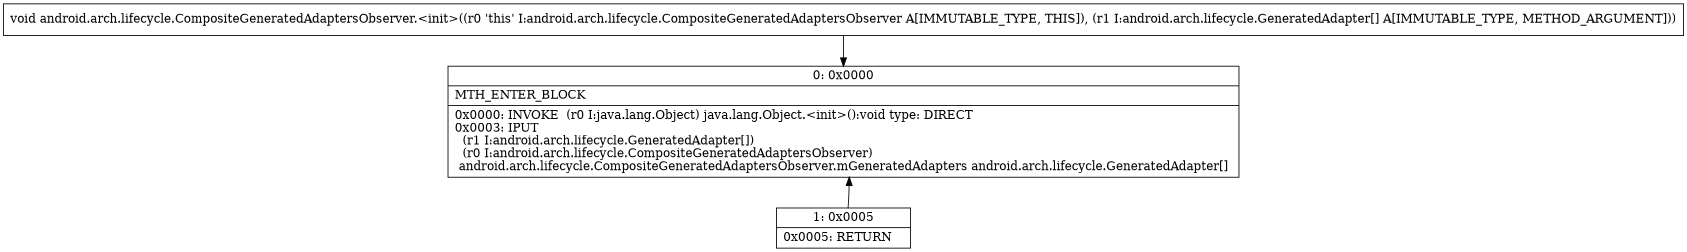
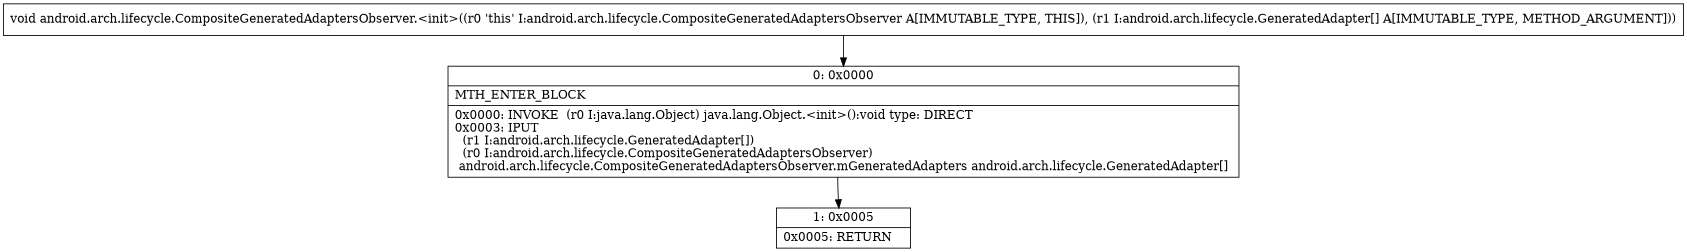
edge "1: 0x0005" -> "0: 0x0000": reversed
